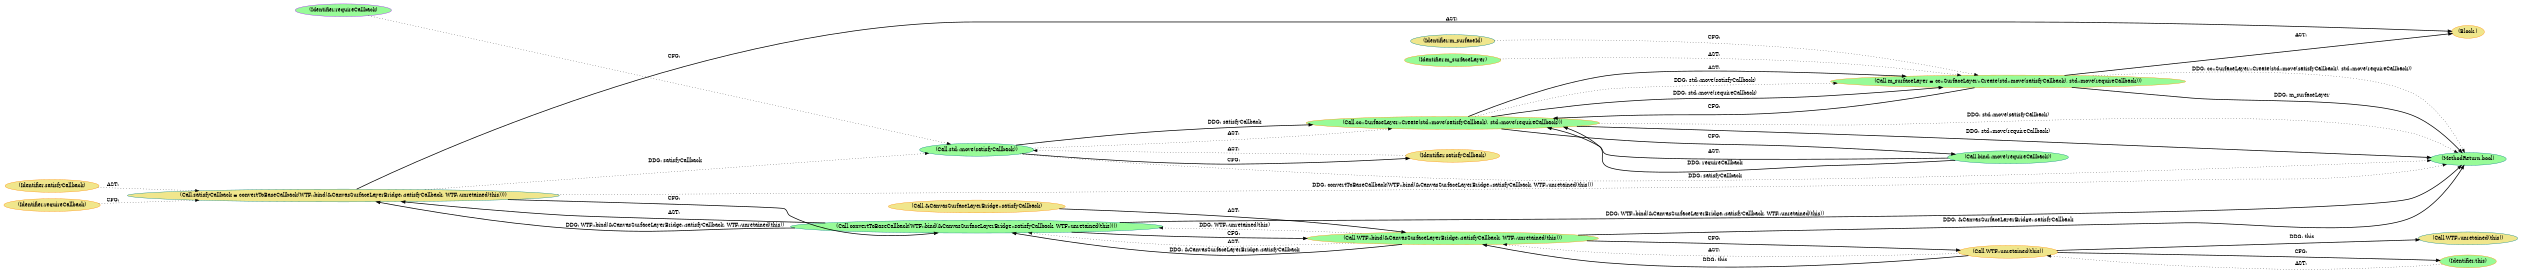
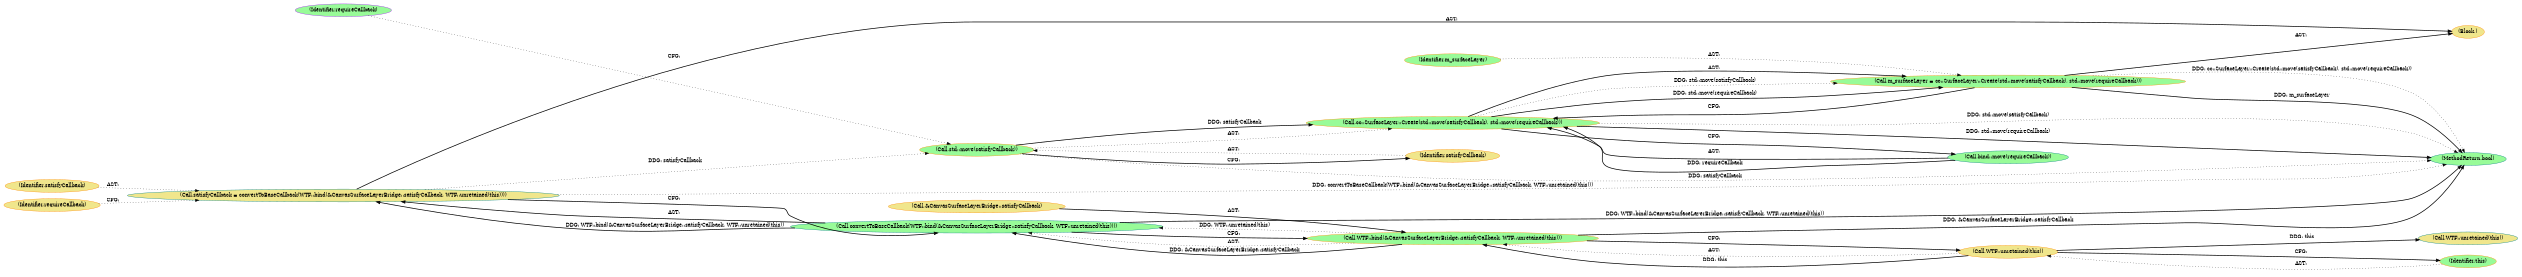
node "(Identifier,m_surfaceId)": removed
node "(Call,std::move(satisfyCallback))": color teal -> darkorange
